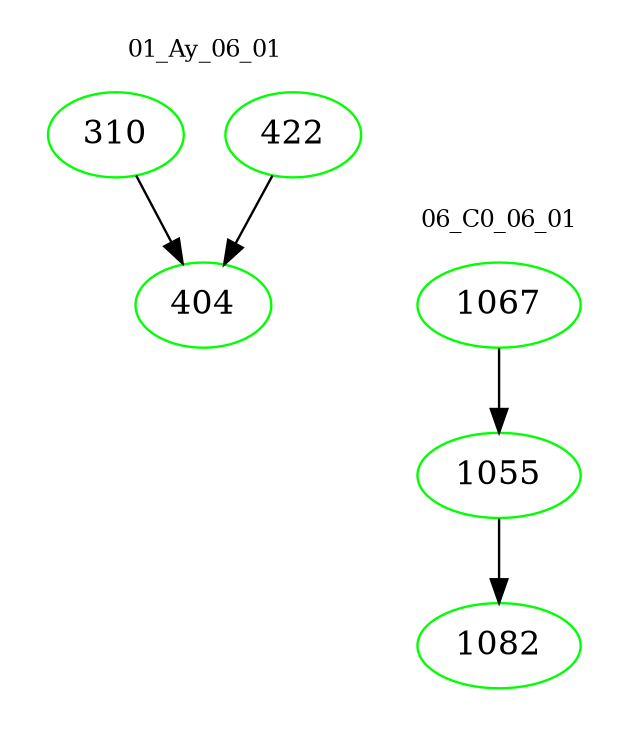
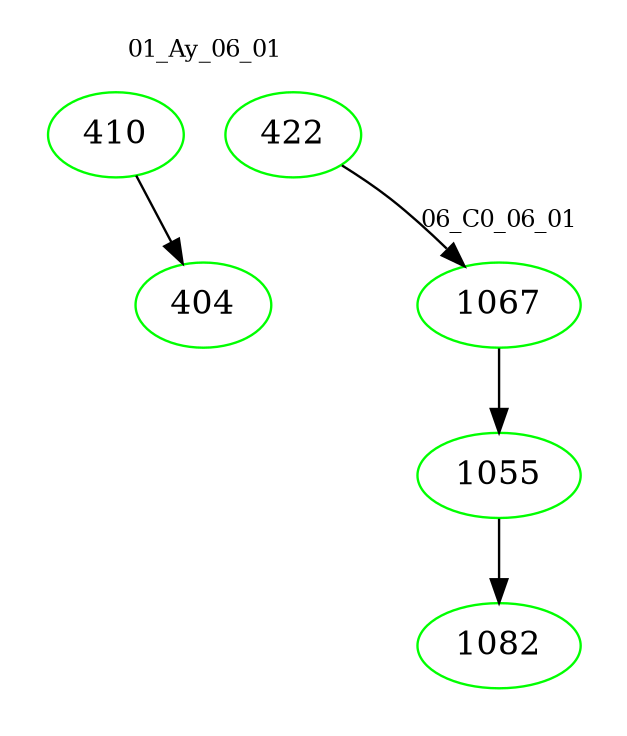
node "310": label "310" -> "410"
edge "422" -> "404": now "422" -> "1067"
